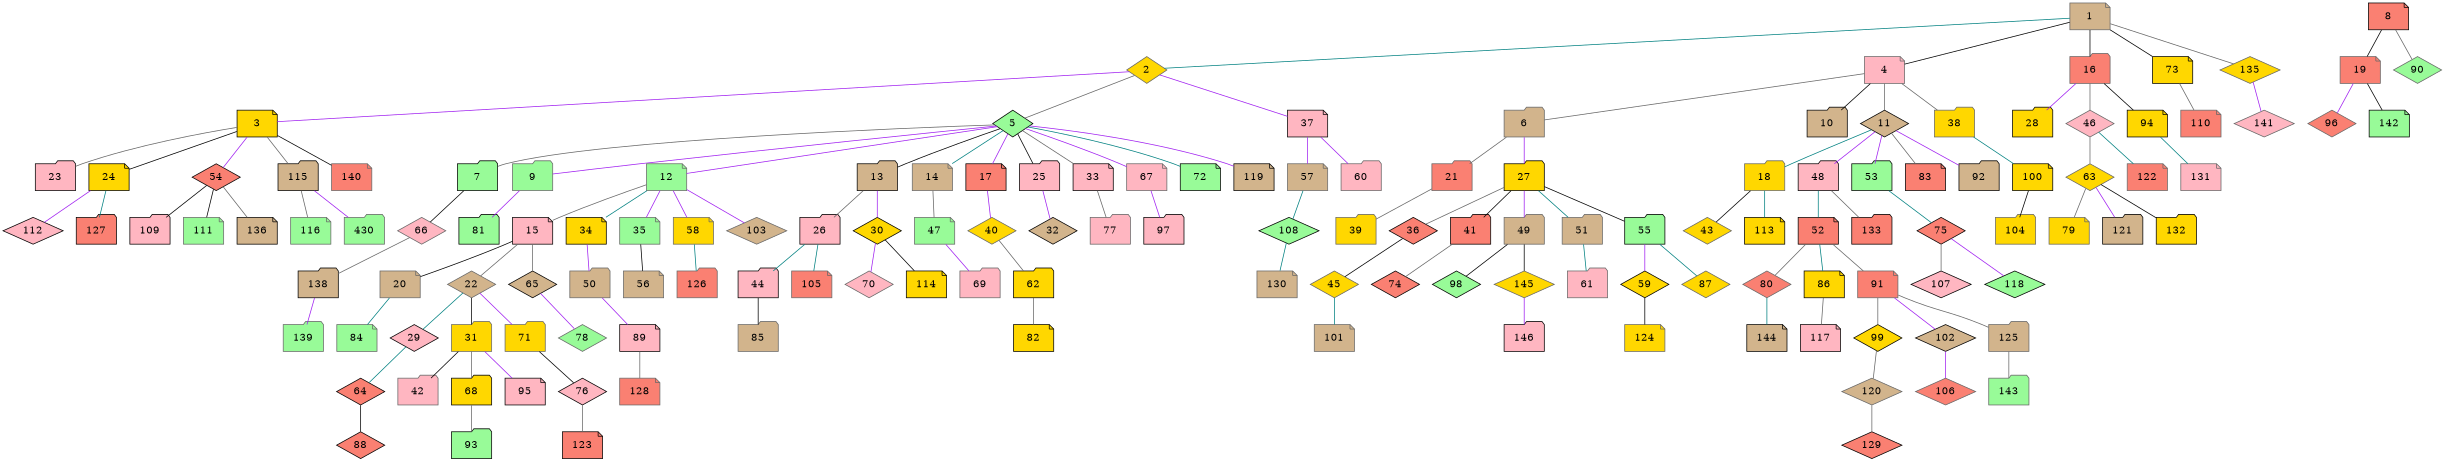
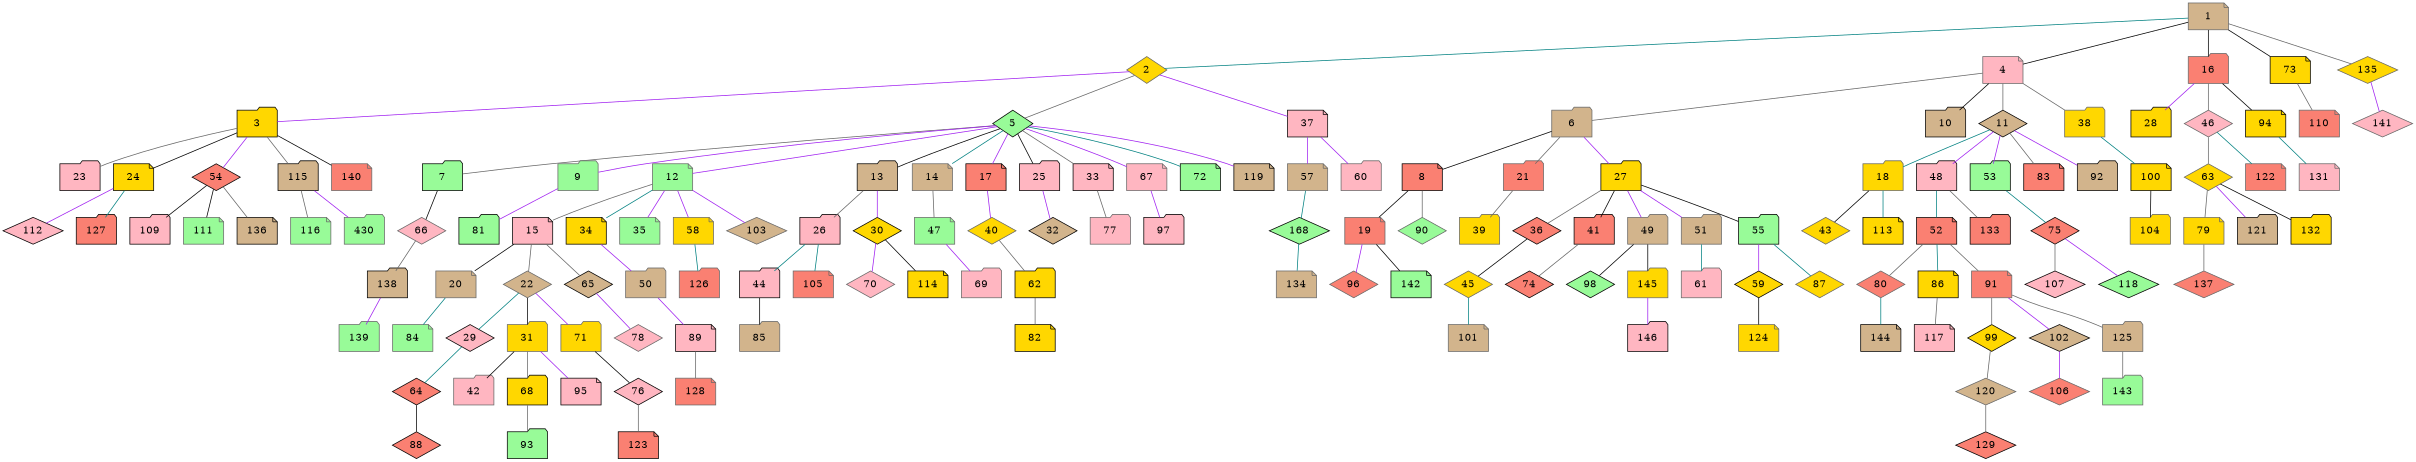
node "3": shape note -> folder
edge "6" -- "8": added
edge "27" -- "51": color teal -> purple
node "108": label "108" -> "168"
node "56": removed
node "130": label "130" -> "134"
node "145": shape diamond -> folder
node "137": added
node "78": fillcolor palegreen -> lightpink
